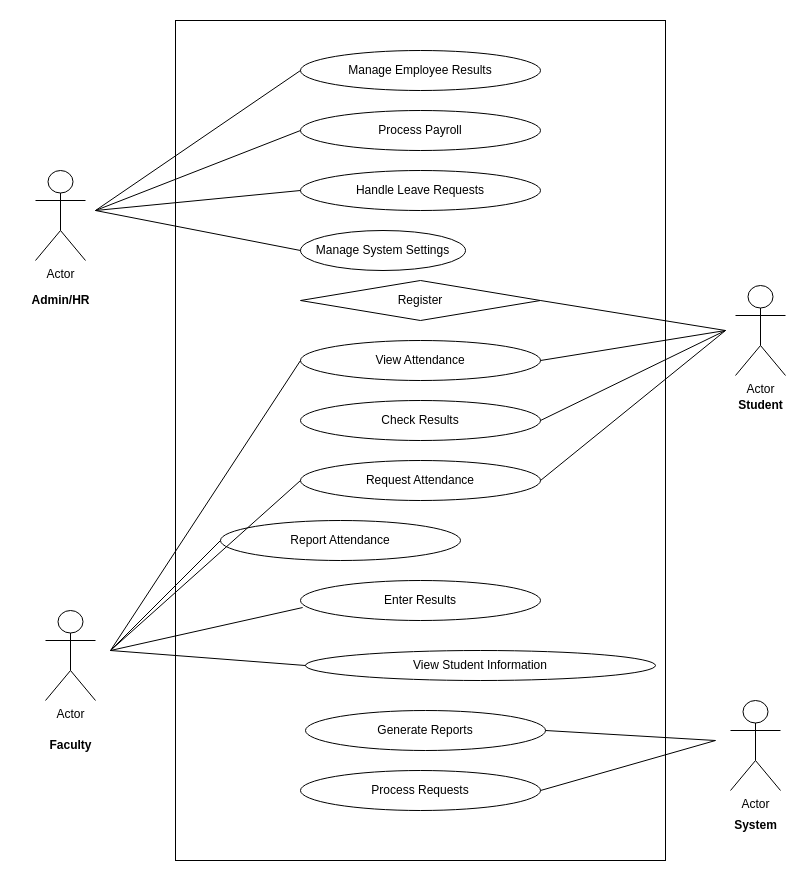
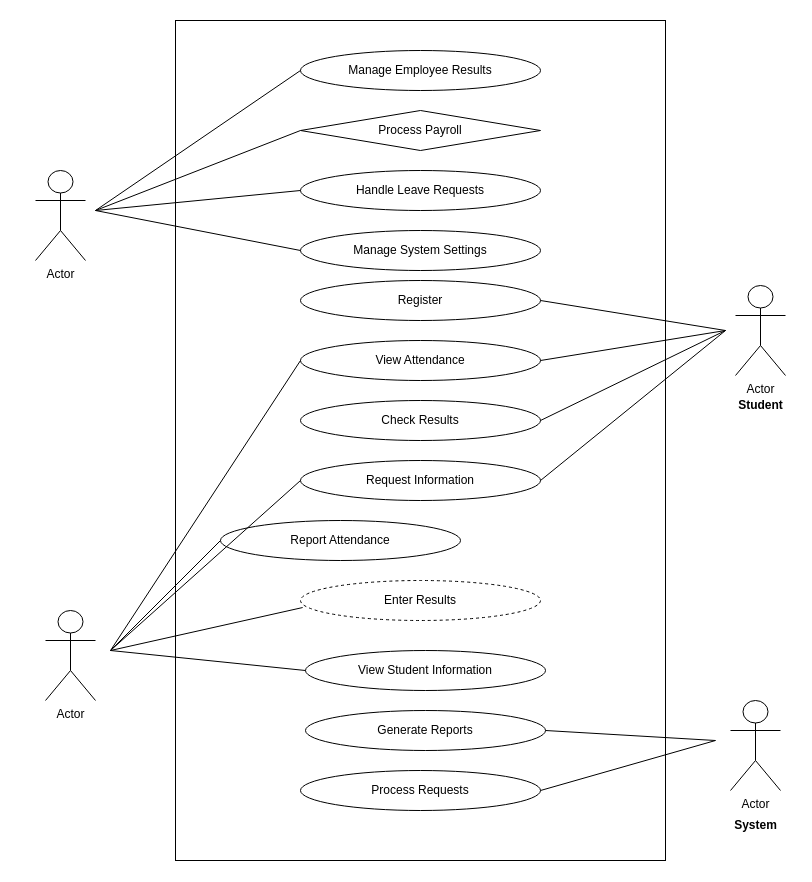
node "Process Payroll": shape ellipse -> diamond
node "Manage System Settings": size 165x40 -> 240x40
node "Admin/HR": removed
node "Register": shape diamond -> ellipse
node "Request Attendance": label "Request Attendance" -> "Request Information"
node "Enter Results": style solid -> dashed
node "View Student Information": size 350x30 -> 240x40
node "Faculty": removed
